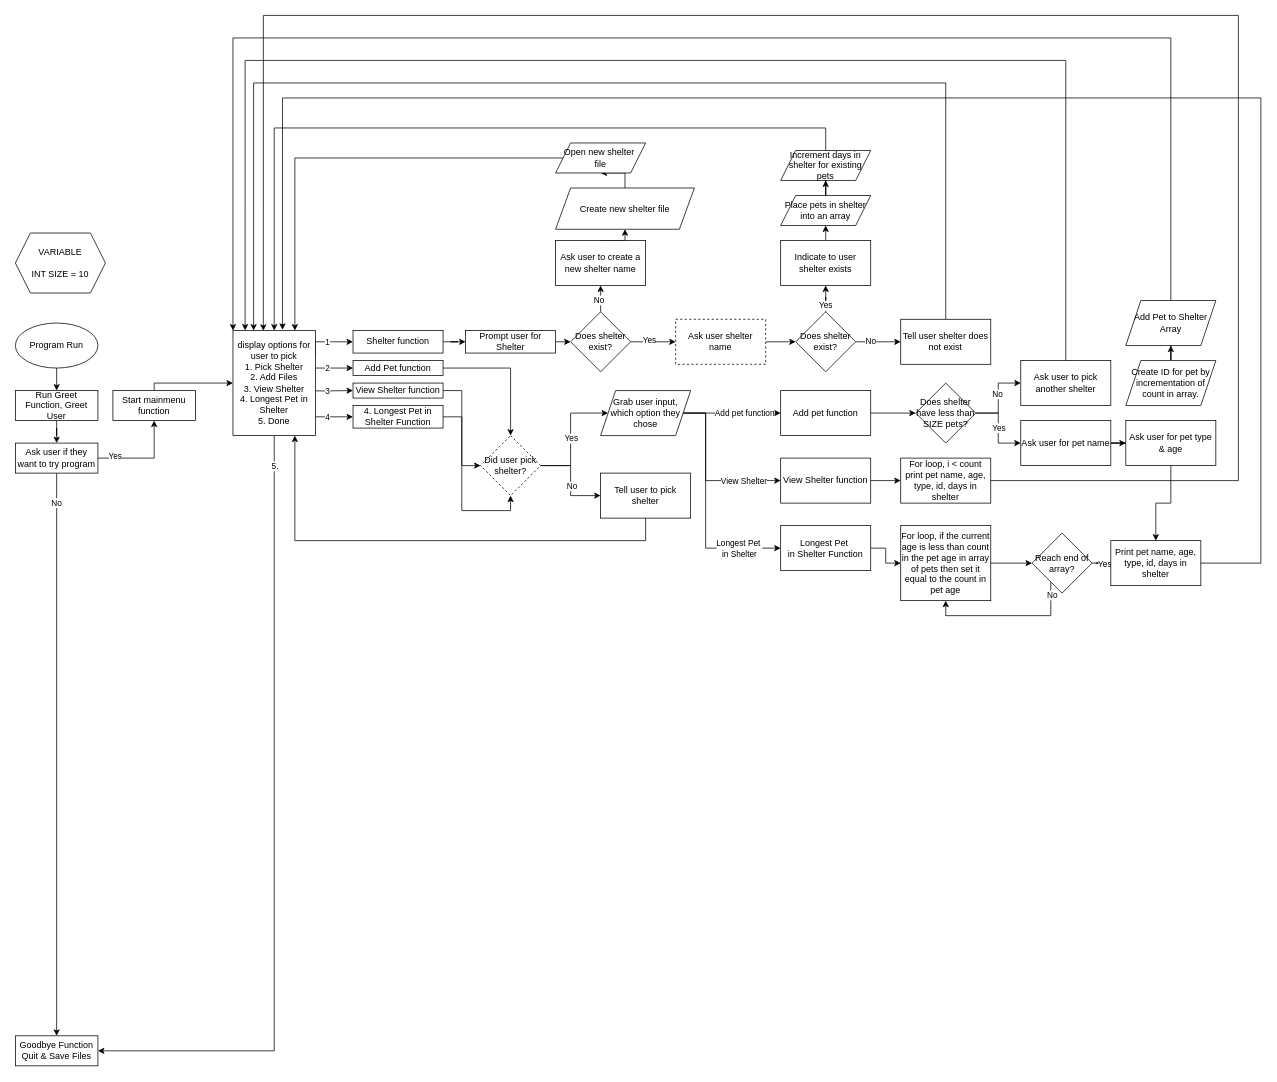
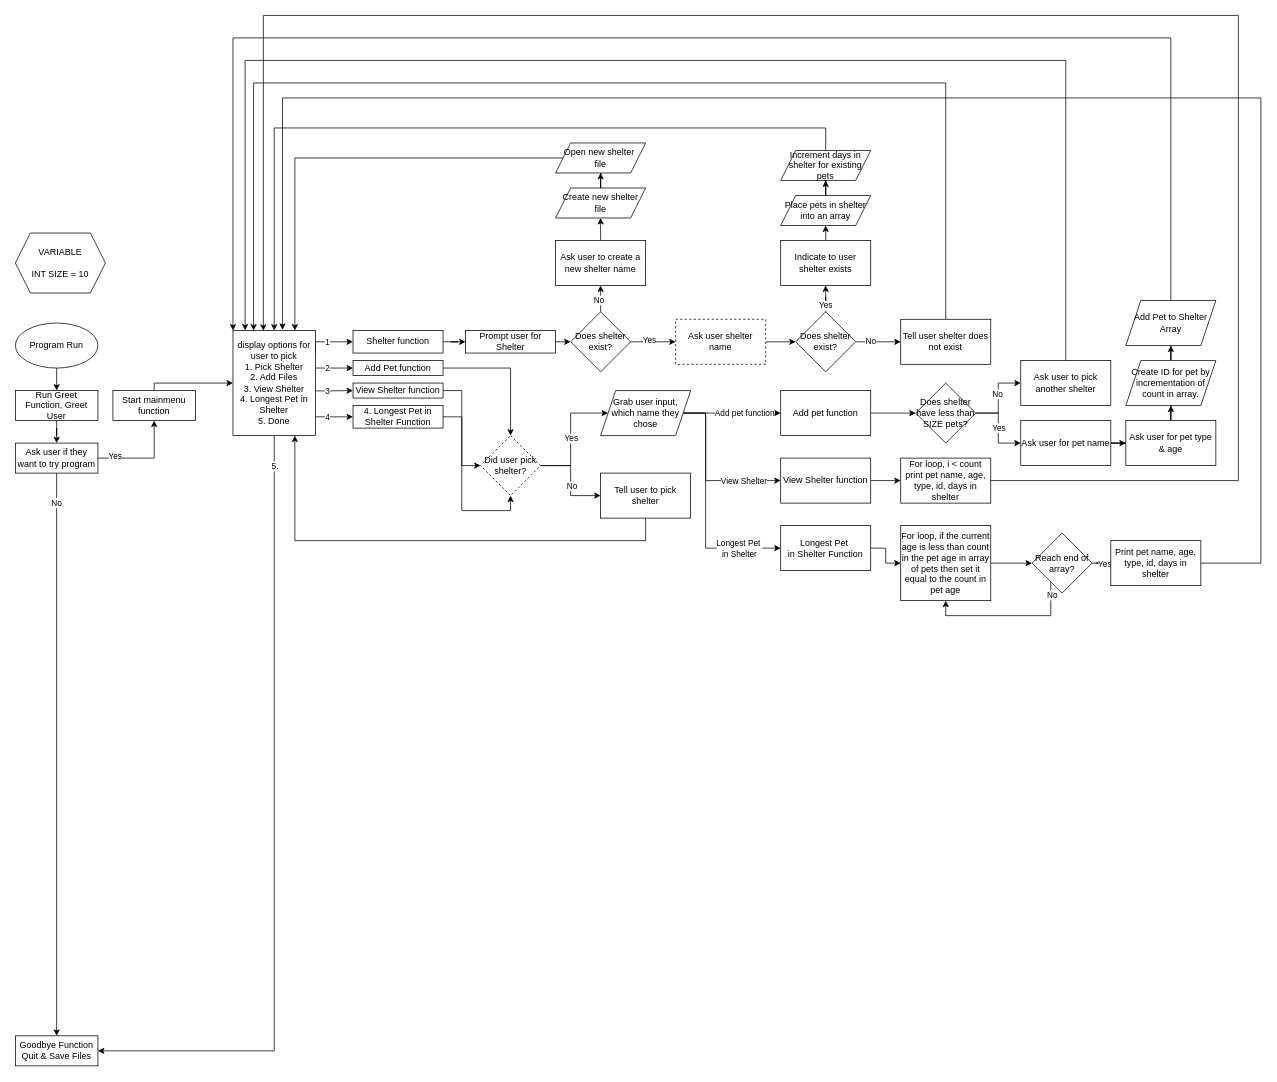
node "Create new shelter file": size 139x41 -> 90x30
node "Grab user input, which option they chose": label "Grab user input, which option they chose" -> "Grab user input, which name they chose"
edge "Ask user for pet type & age" -> "Print pet name, age, type, id, days in shelter": now "Ask user for pet type & age" -> "Create ID for pet by incrementation of count in array."
